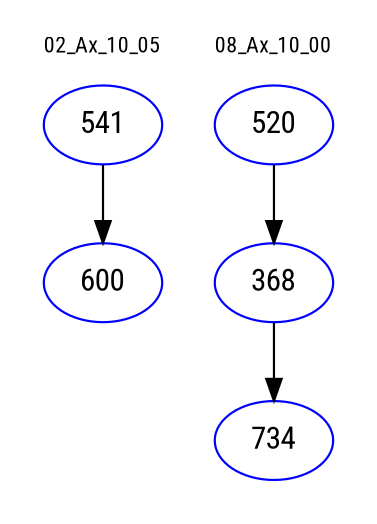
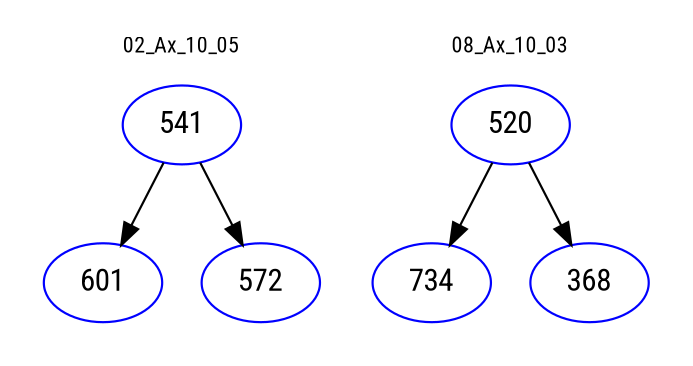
cluster "08_Ax_10_00": label "08_Ax_10_00" -> "08_Ax_10_03"
node "600": label "600" -> "601"
node "572": added
edge "368" -> "734": now "520" -> "734"
